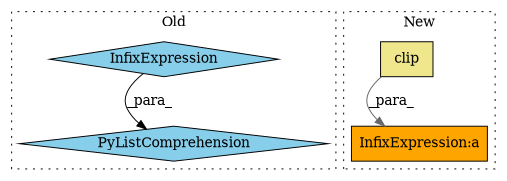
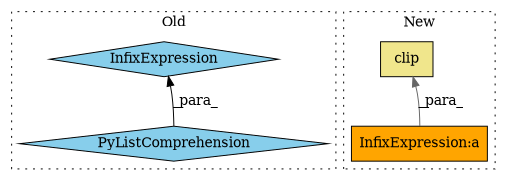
edge "InfixExpression" -> "PyListComprehension": reversed
edge "clip" -> "InfixExpression:a": reversed
